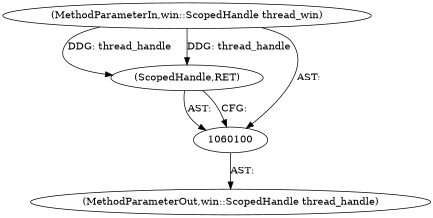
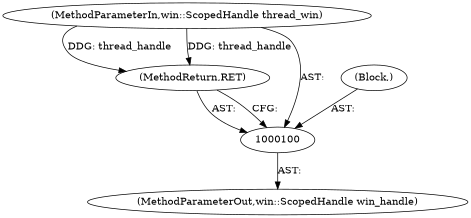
node "(ScopedHandle,RET)": label "(ScopedHandle,RET)" -> "(MethodReturn,RET)"
node "(Block,)": added
node "1060100": label "1060100" -> "1000100"
node "(MethodParameterOut,win::ScopedHandle thread_handle)": label "(MethodParameterOut,win::ScopedHandle thread_handle)" -> "(MethodParameterOut,win::ScopedHandle win_handle)"
